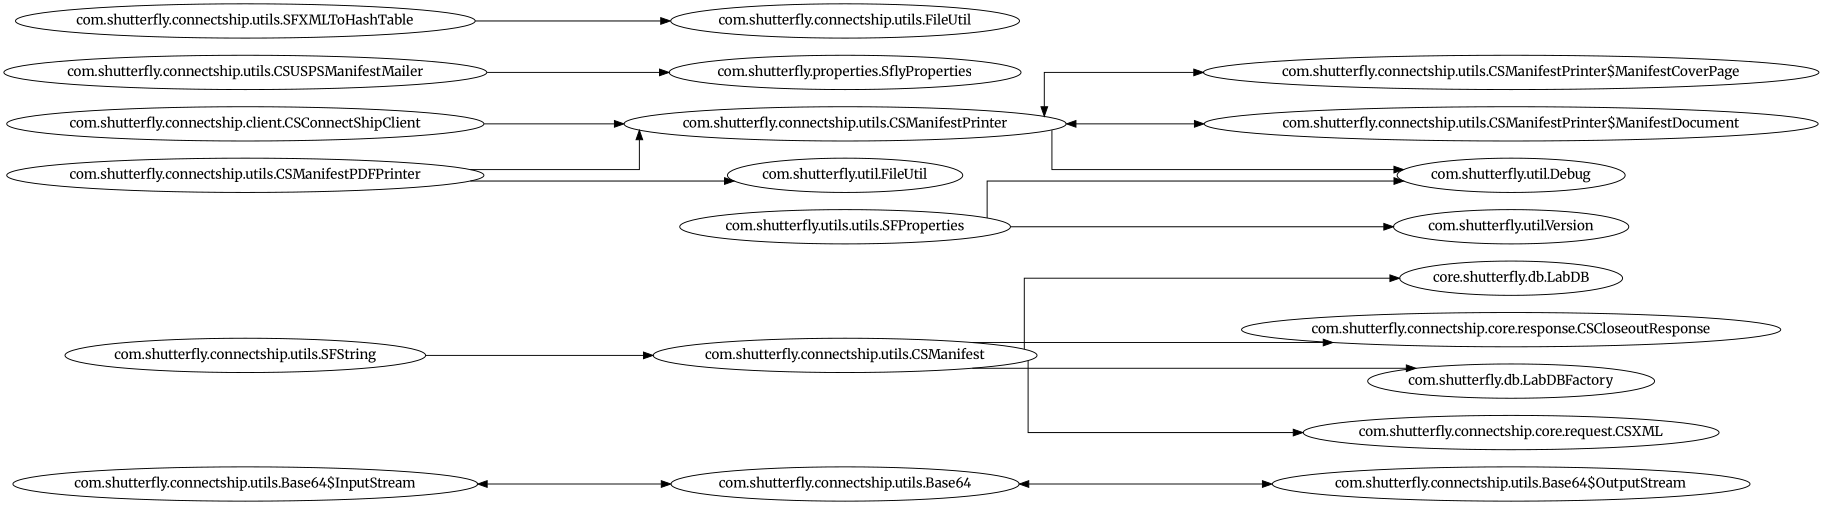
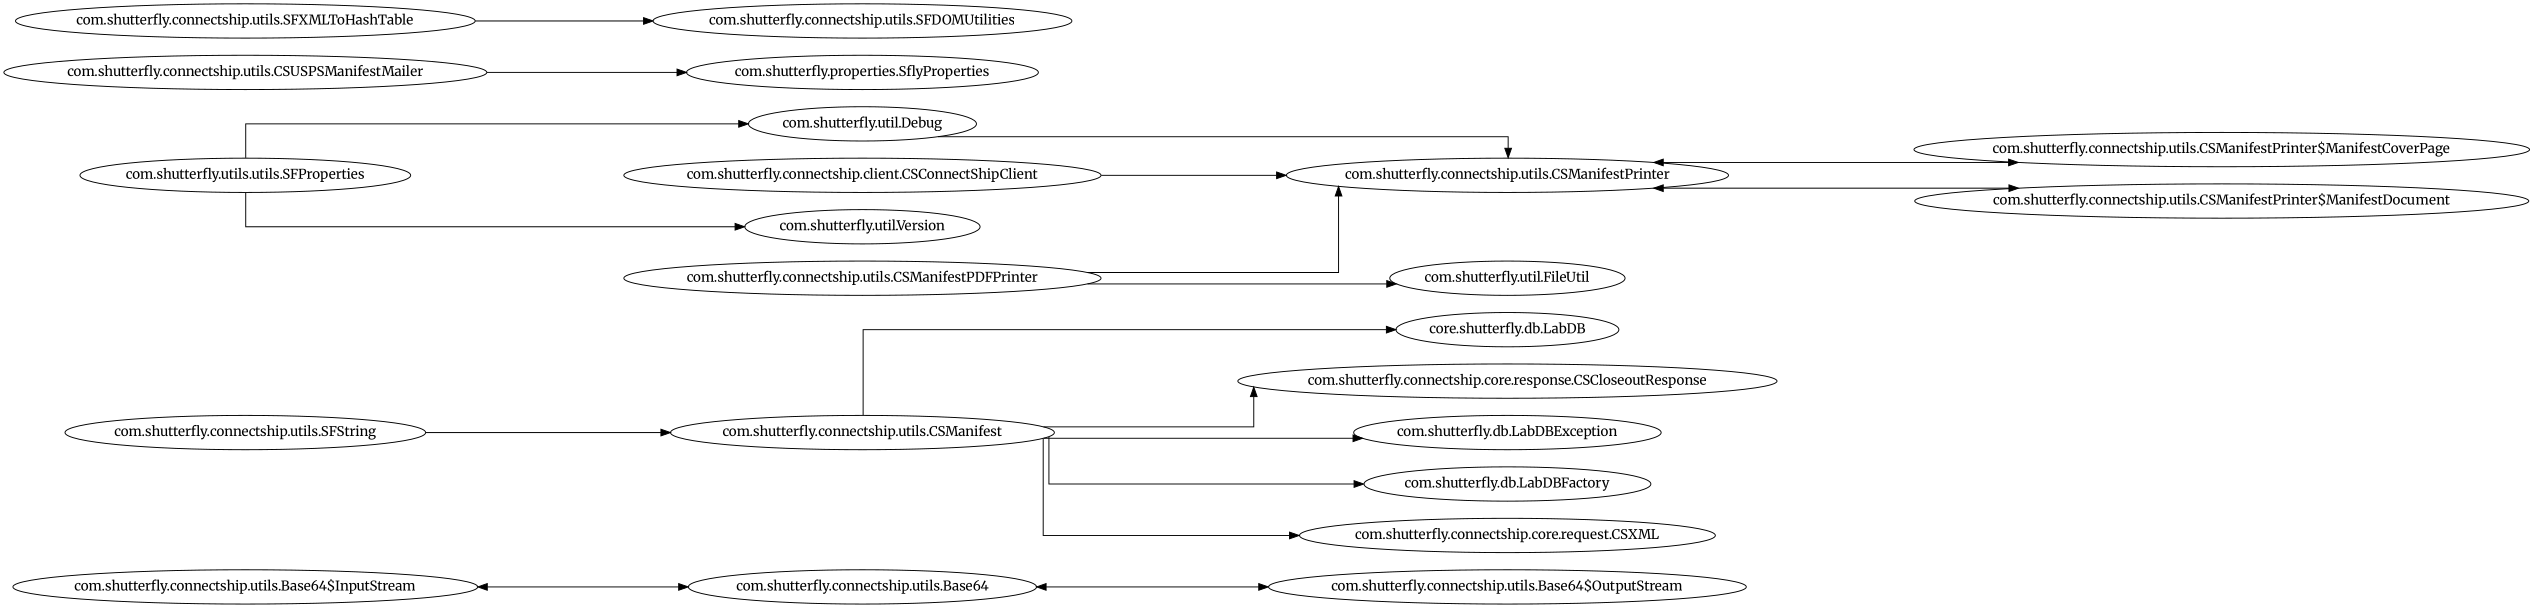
node "com.shutterfly.connectship.utils.FileUtil": label "com.shutterfly.connectship.utils.FileUtil" -> "com.shutterfly.connectship.utils.SFDOMUtilities"
edge "com.shutterfly.connectship.utils.CSManifestPrinter" -> "com.shutterfly.util.Debug": reversed
node "com.shutterfly.db.LabDBException": added
